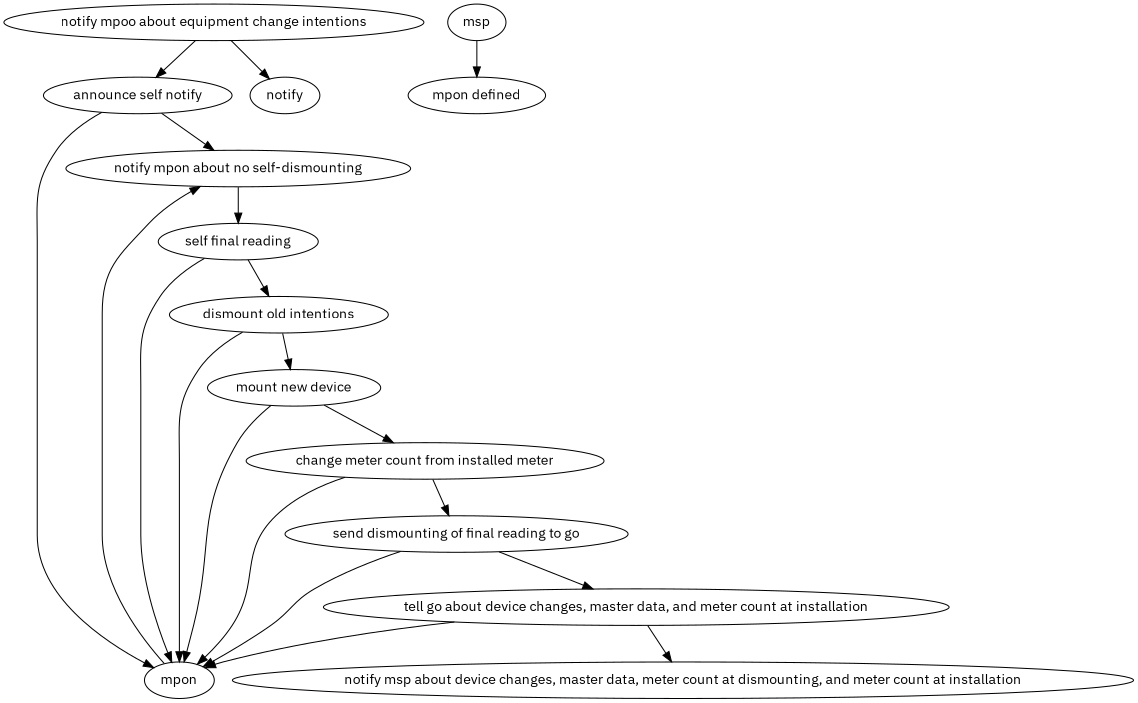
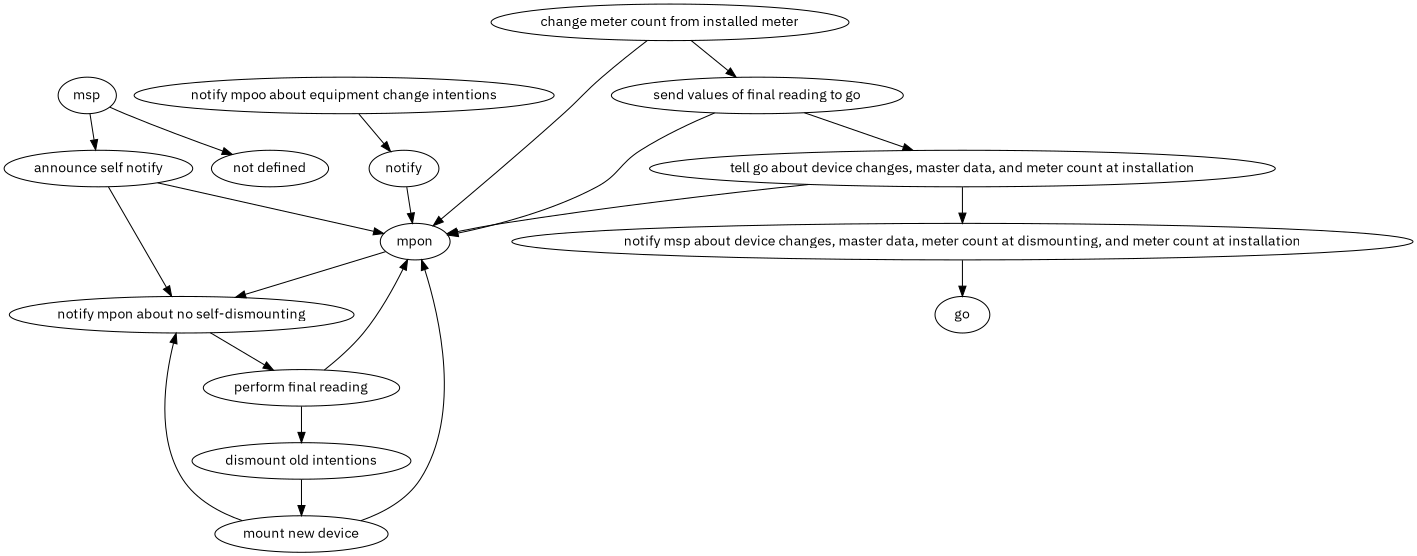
edge "notify mpoo about equipment change intentions" -> "announce self notify": now "msp" -> "announce self notify"
node "mpon defined": label "mpon defined" -> "not defined"
node "self final reading": label "self final reading" -> "perform final reading"
node "go": added
edge "mount new device" -> "change meter count from installed meter": now "mount new device" -> "notify mpon about no self-dismounting"
edge "dismount old intentions" -> "mpon": now "notify" -> "mpon"
node "send dismounting of final reading to go": label "send dismounting of final reading to go" -> "send values of final reading to go"
